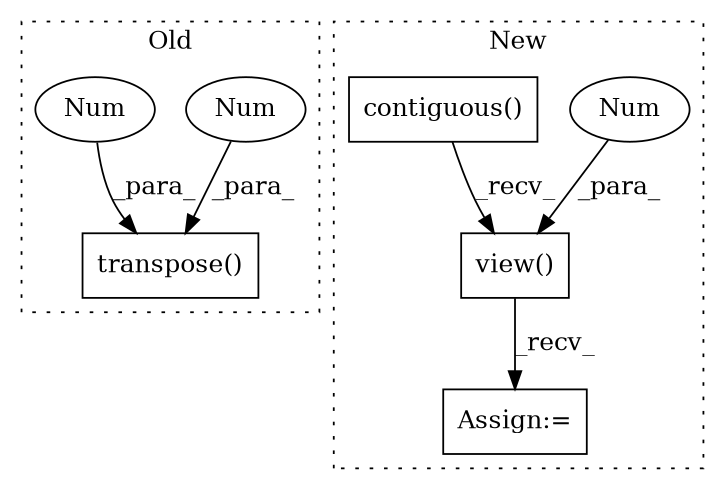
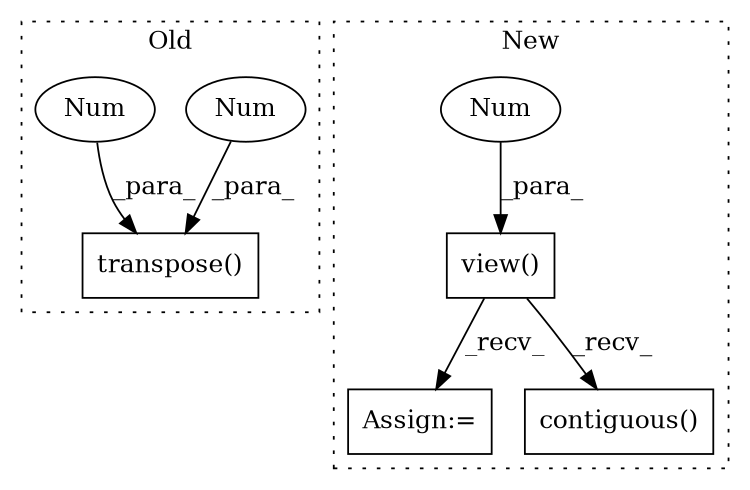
edge "contiguous()" -> "view()": reversed
